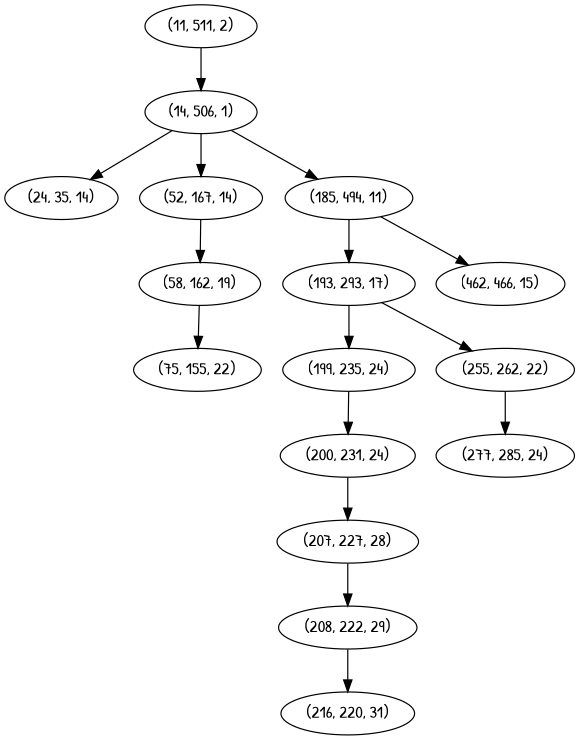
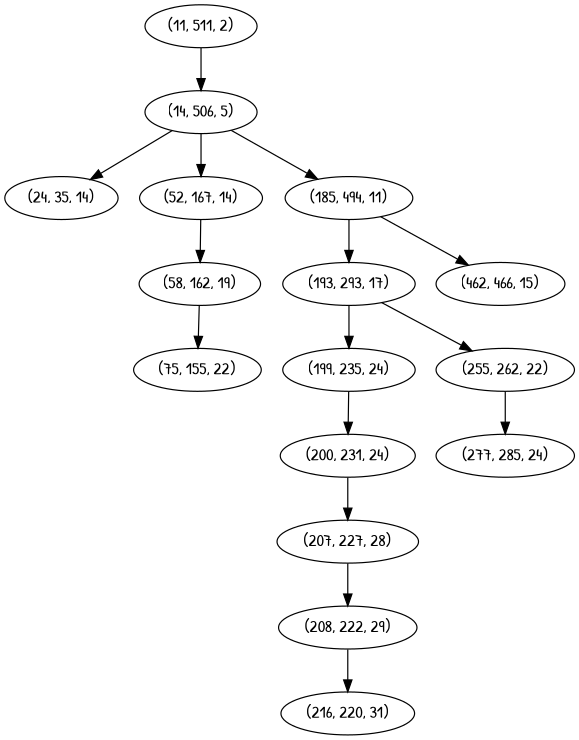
node "(14, 506, 1)": label "(14, 506, 1)" -> "(14, 506, 5)"
